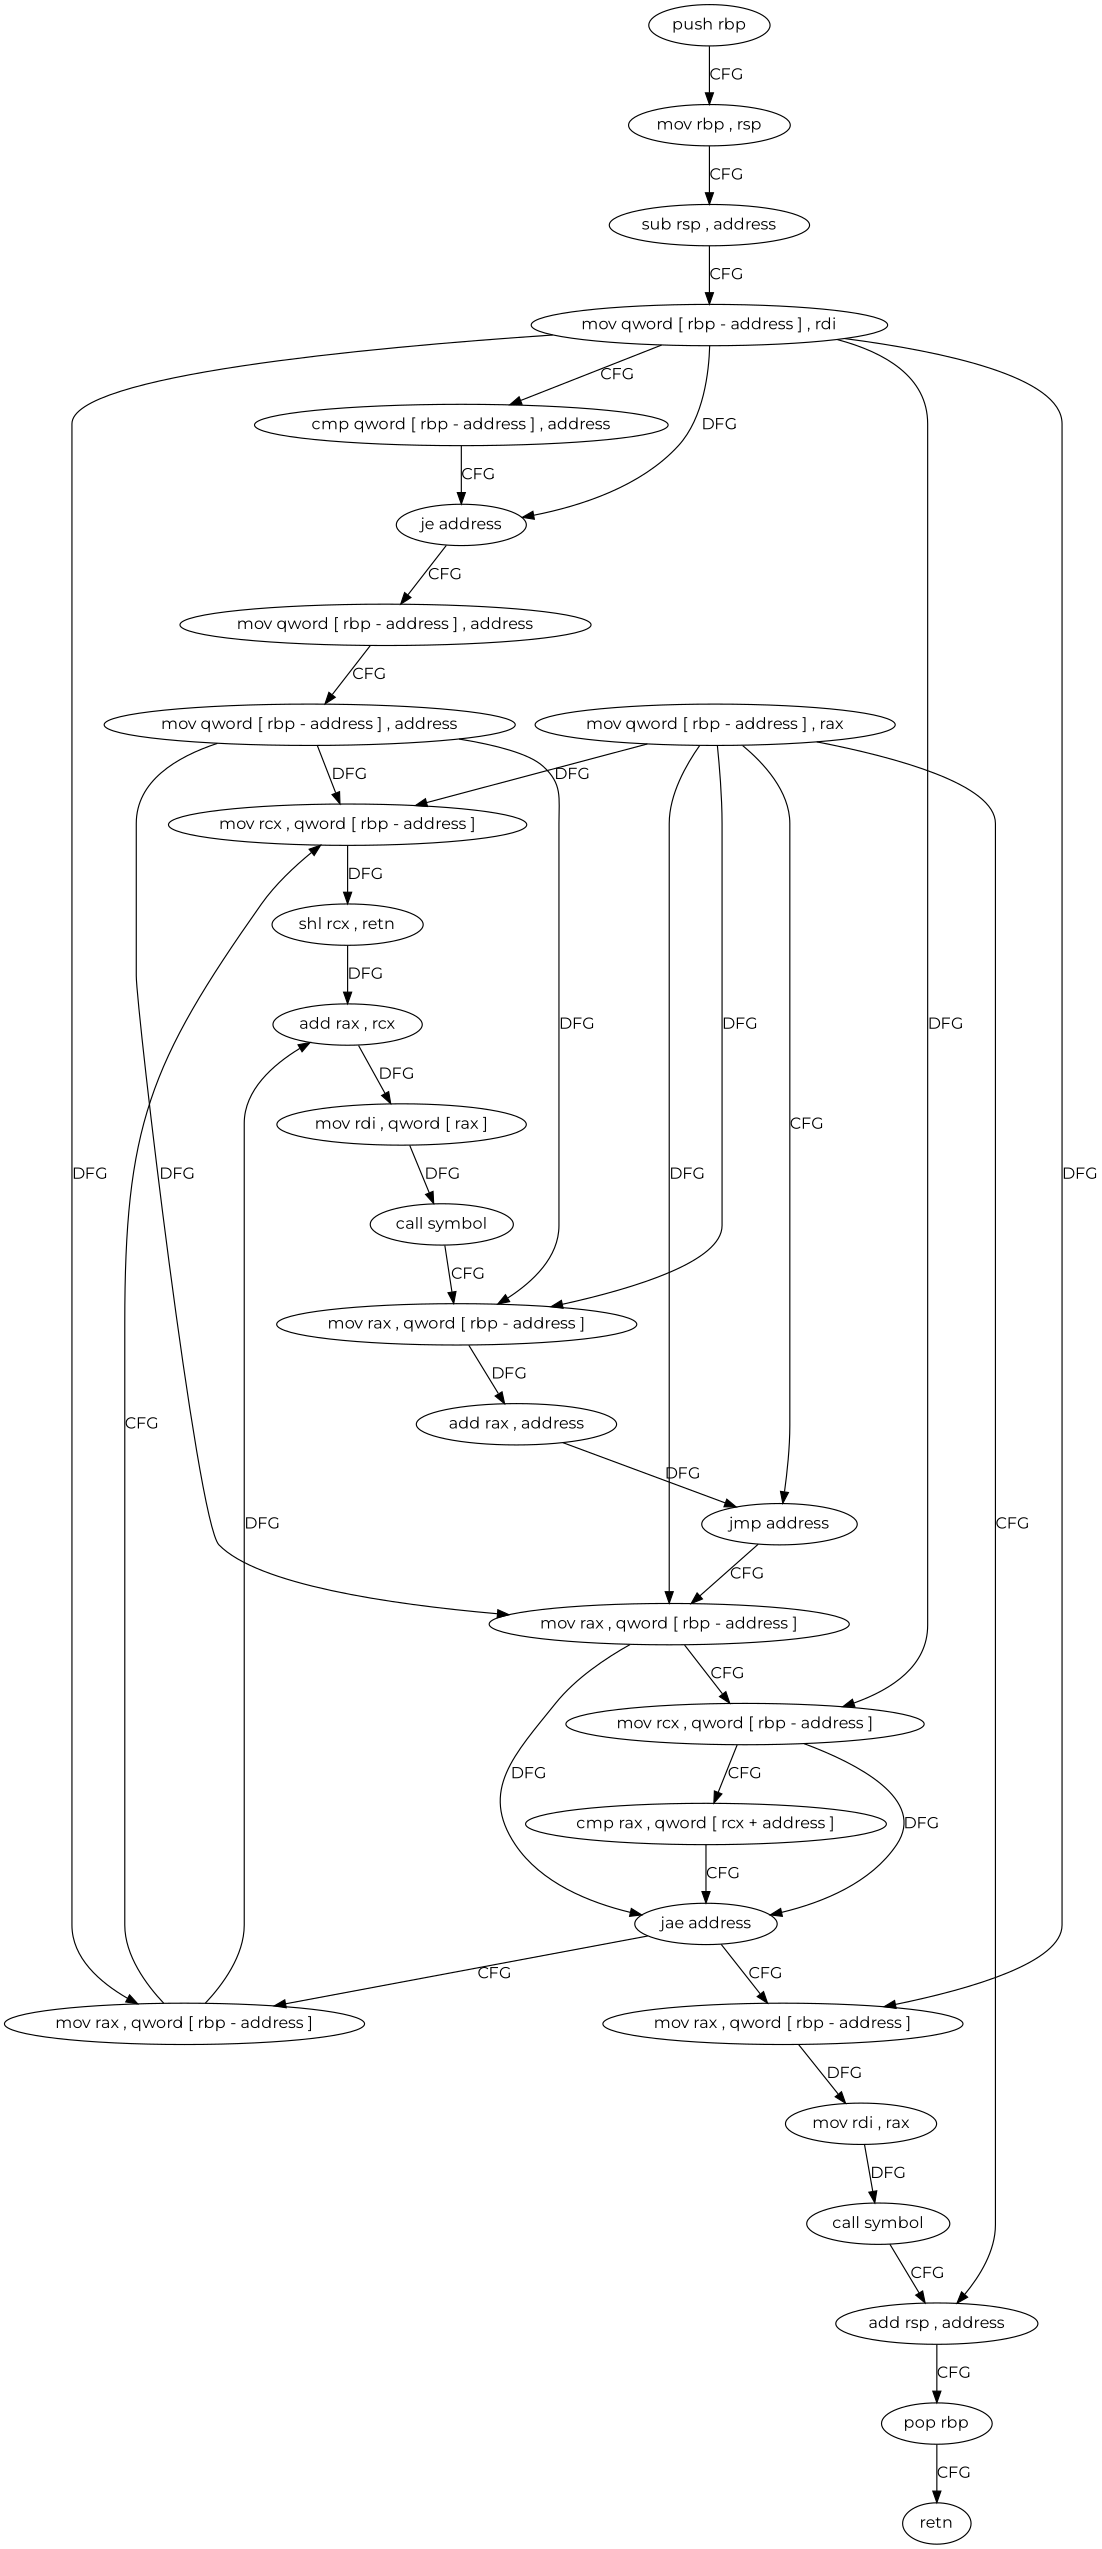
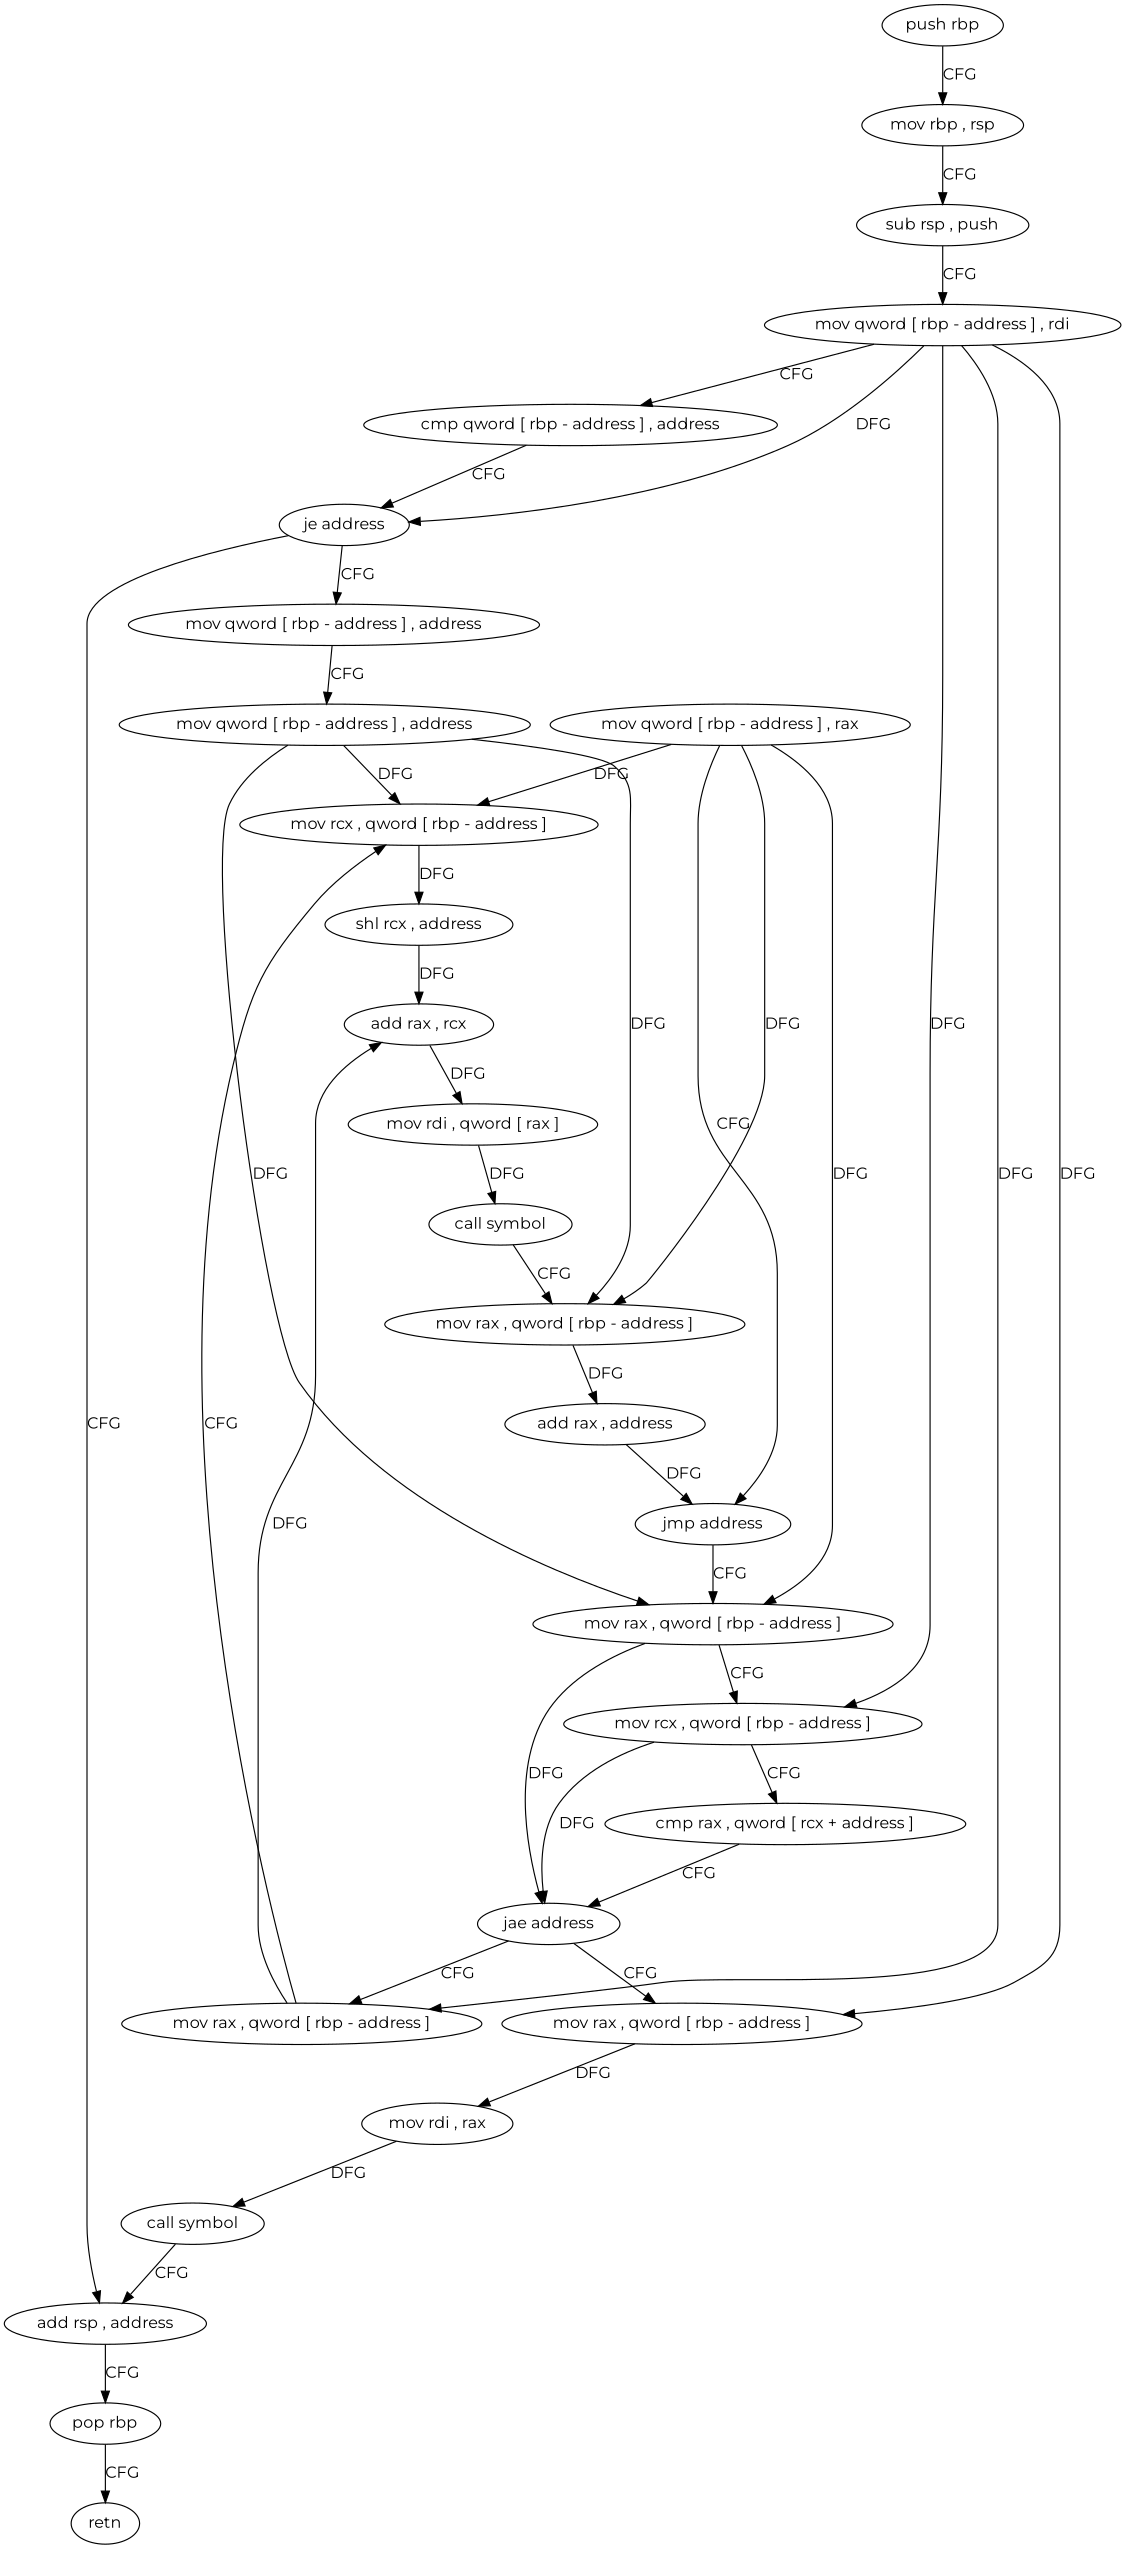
node "sub rsp , address": label "sub rsp , address" -> "sub rsp , push"
node "shl rcx , retn": label "shl rcx , retn" -> "shl rcx , address"
edge "mov qword [ rbp - address ] , rax" -> "add rsp , address": now "je address" -> "add rsp , address"
